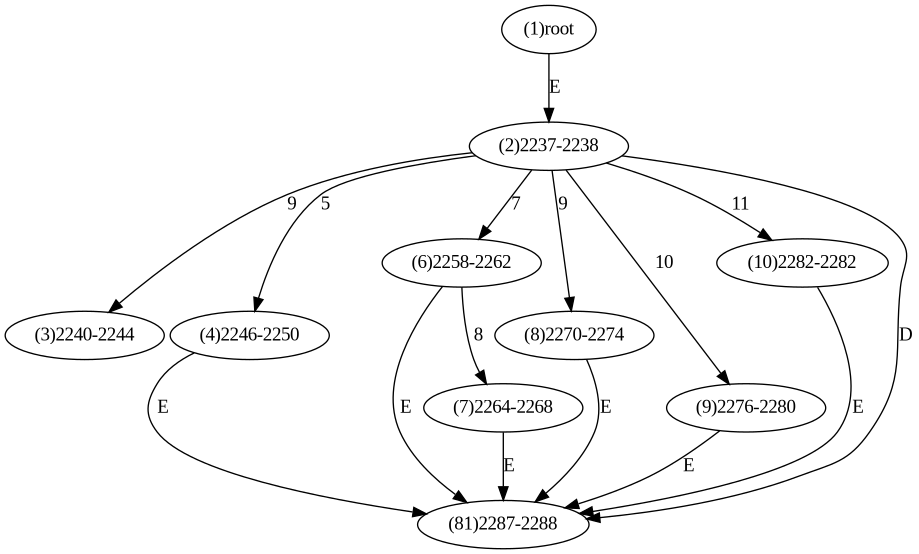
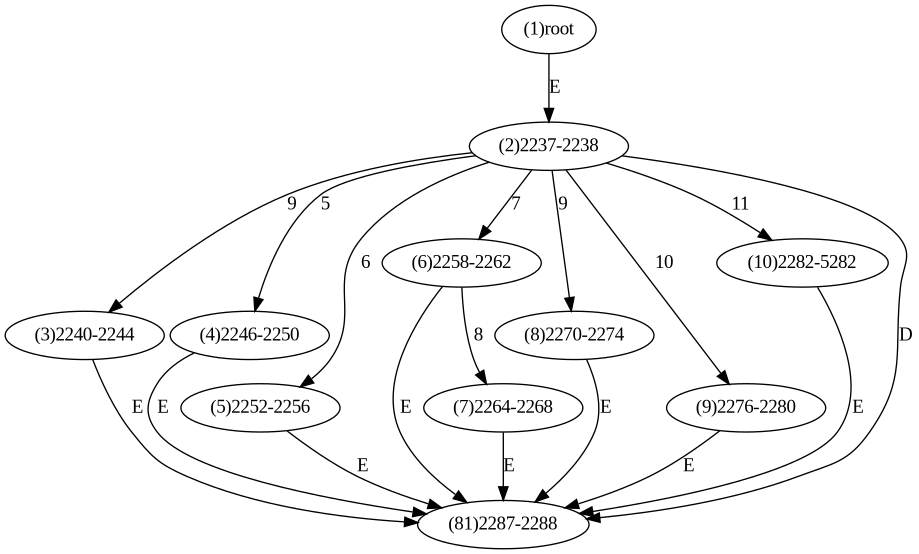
node "(10)2282-2282": label "(10)2282-2282" -> "(10)2282-5282"
node "(5)2252-2256": added
edge "(3)2240-2244" -> "(81)2287-2288": added, label "E"
